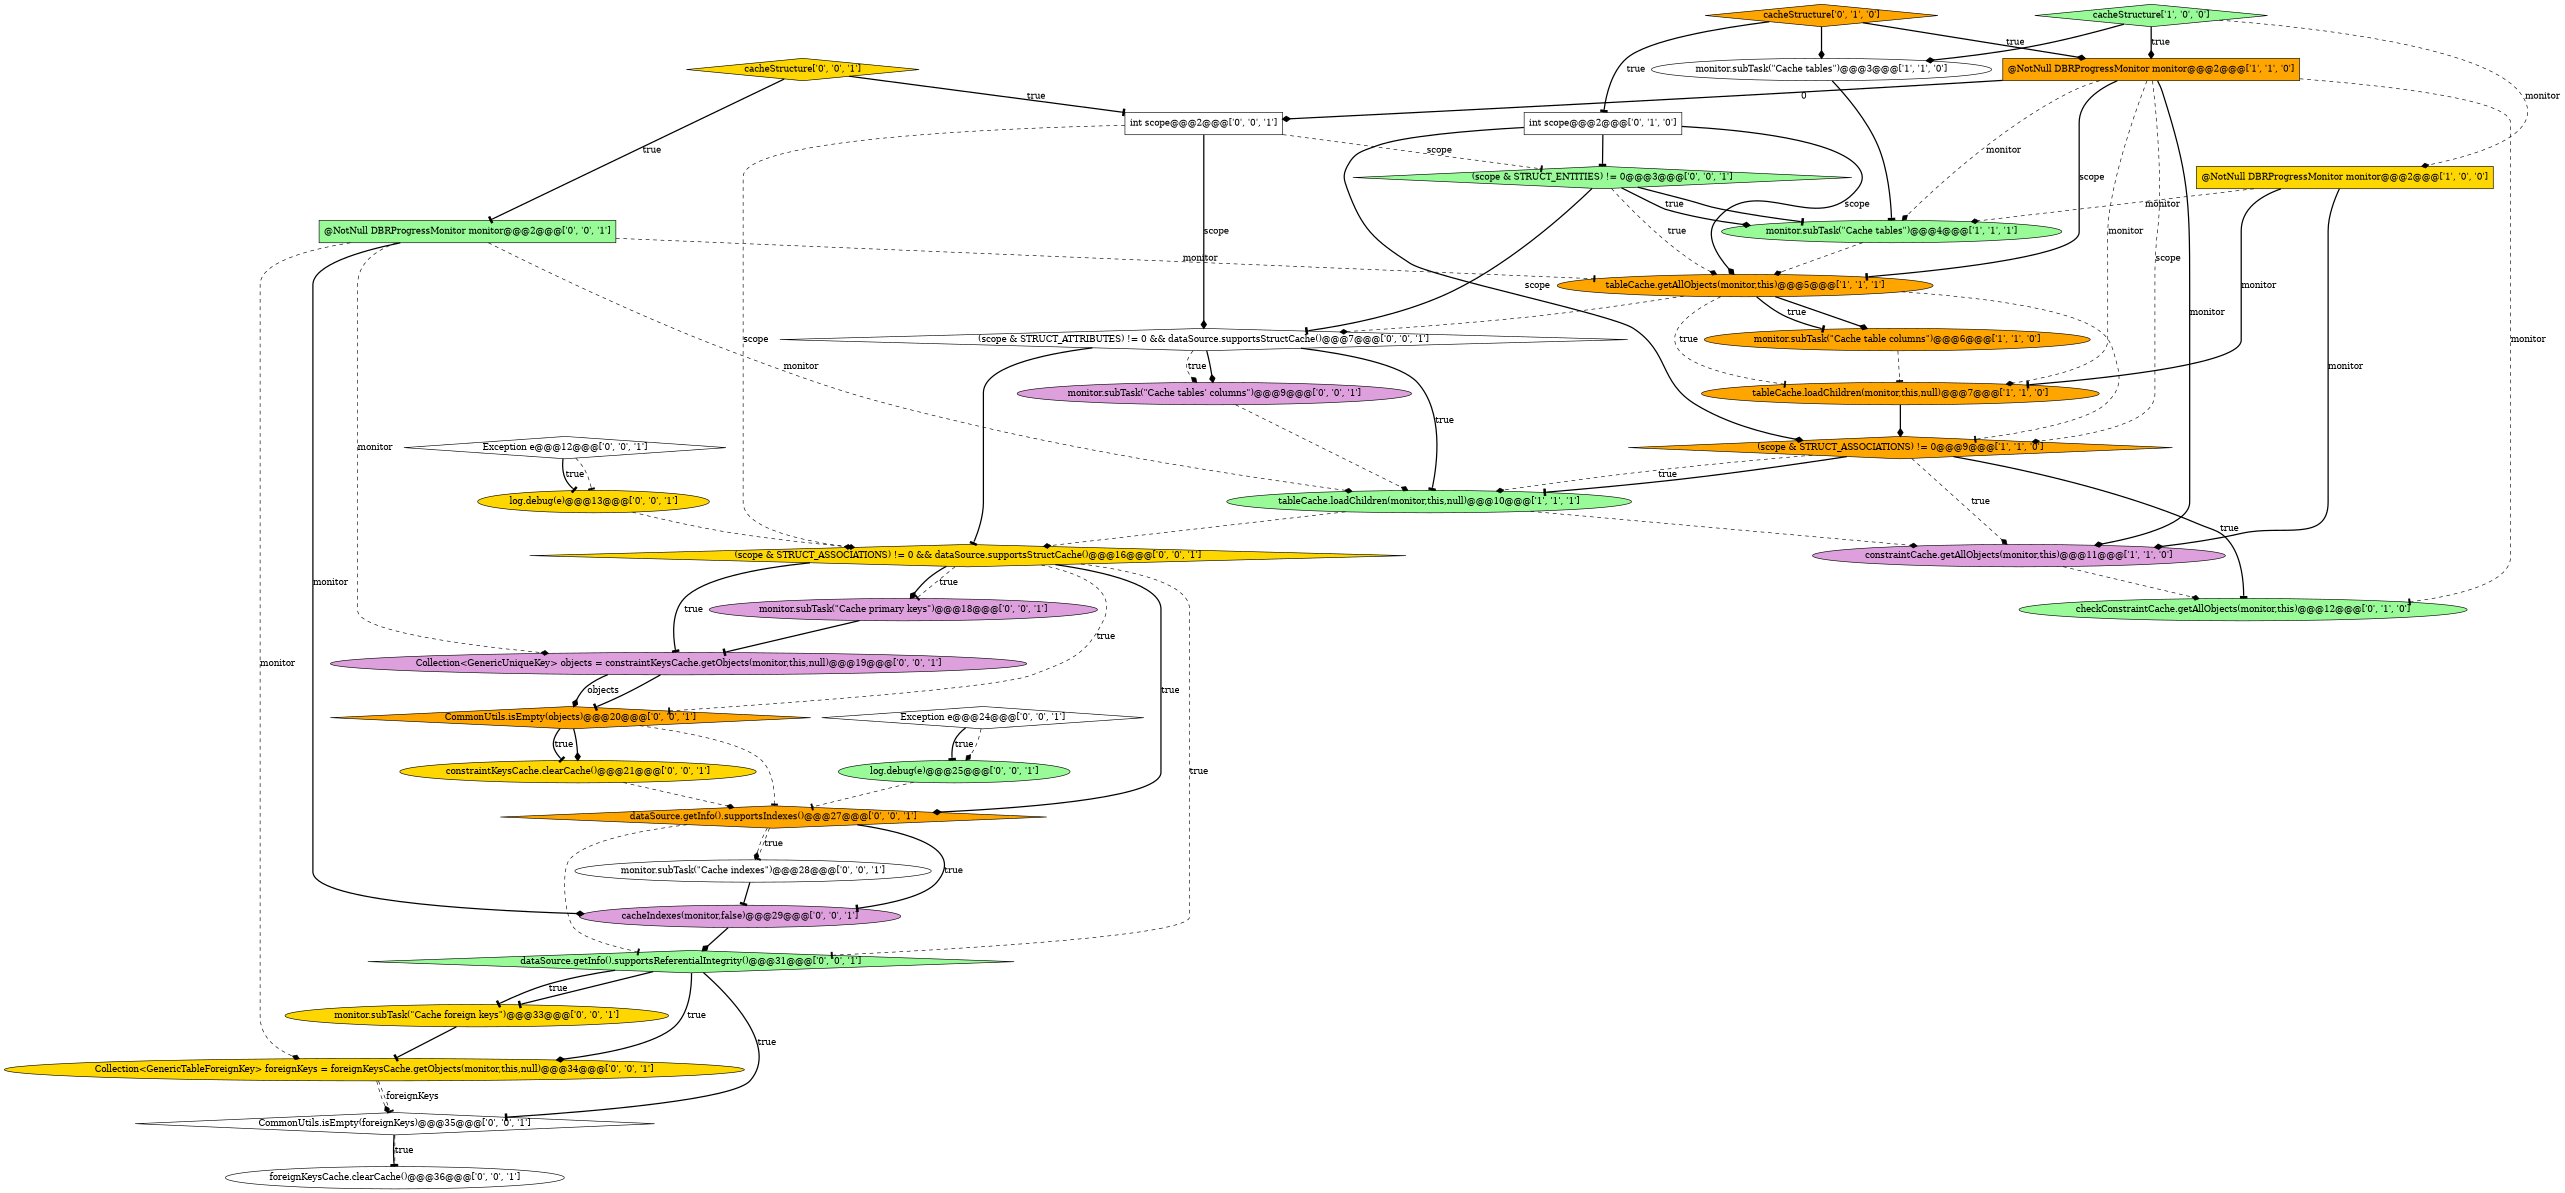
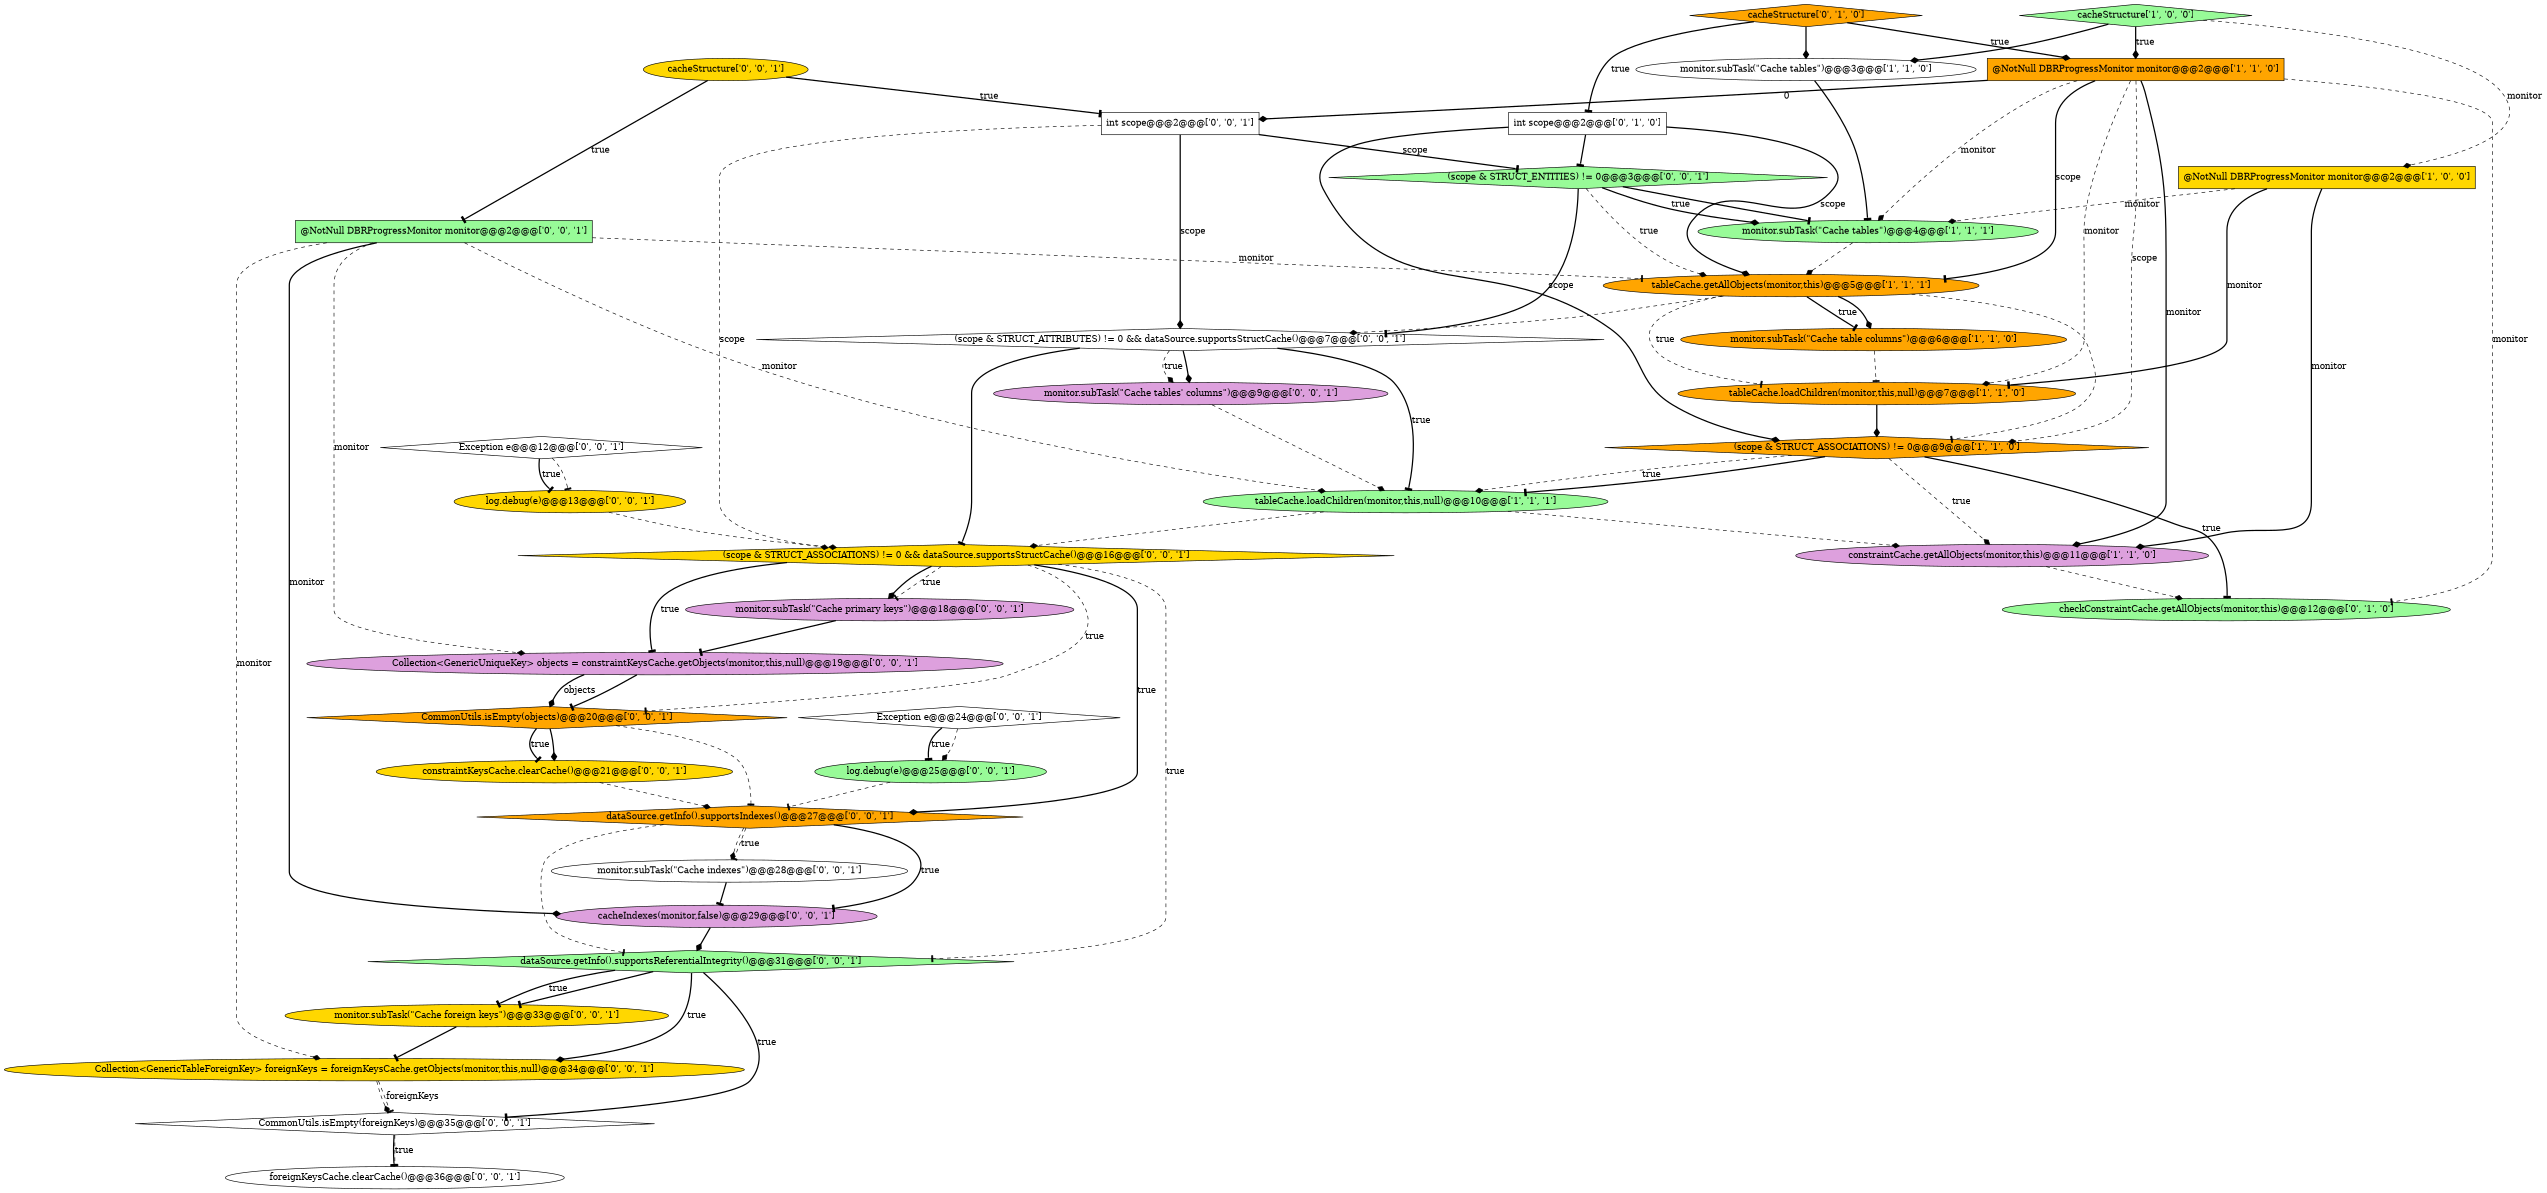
node "cacheStructure['0', '0', '1']": shape diamond -> ellipse
edge "int scope@@@2@@@['0', '0', '1']" -> "(scope & STRUCT_ENTITIES) != 0@@@3@@@['0', '0', '1']": style dashed -> bold
